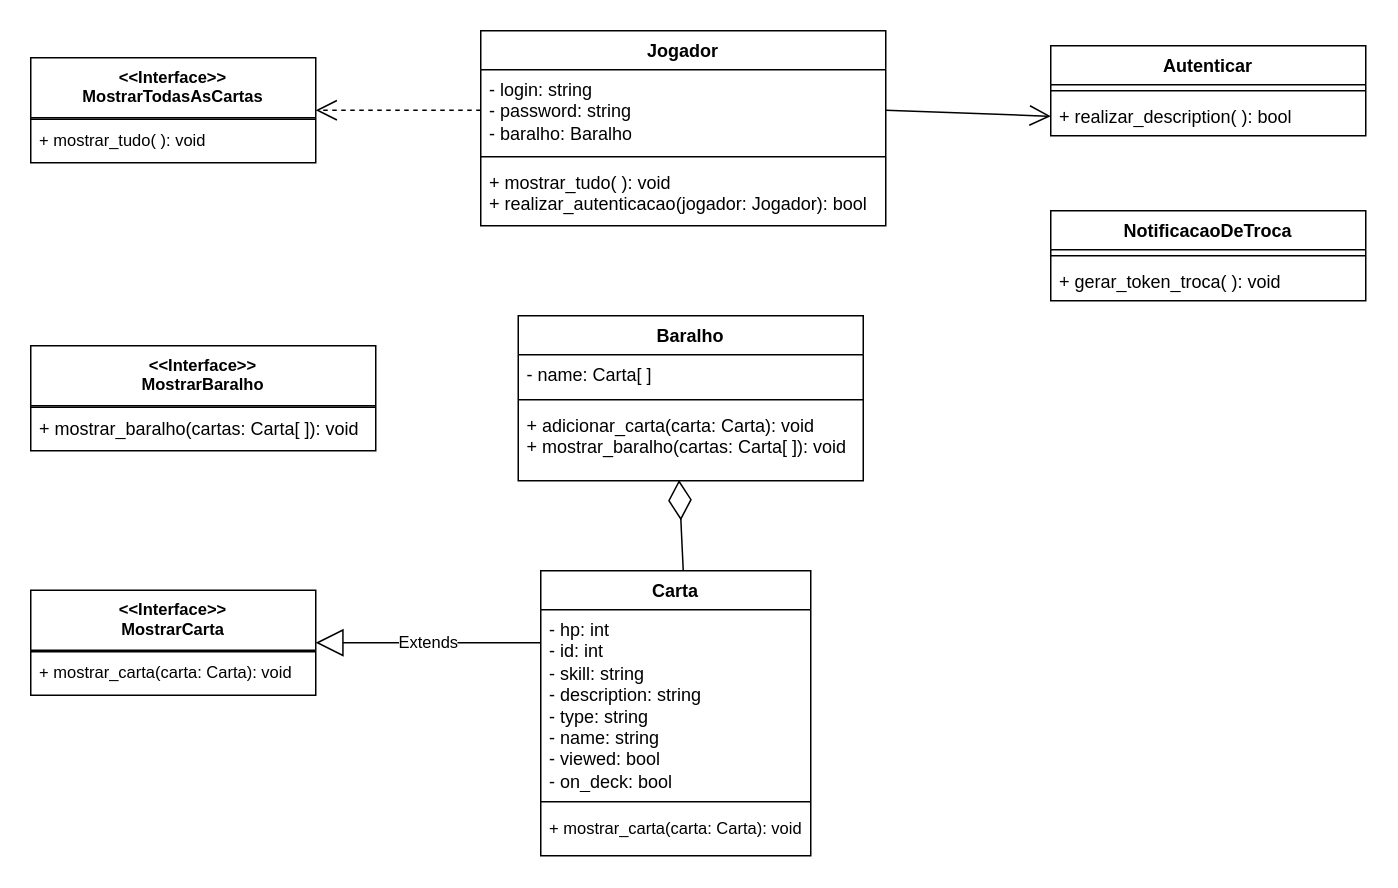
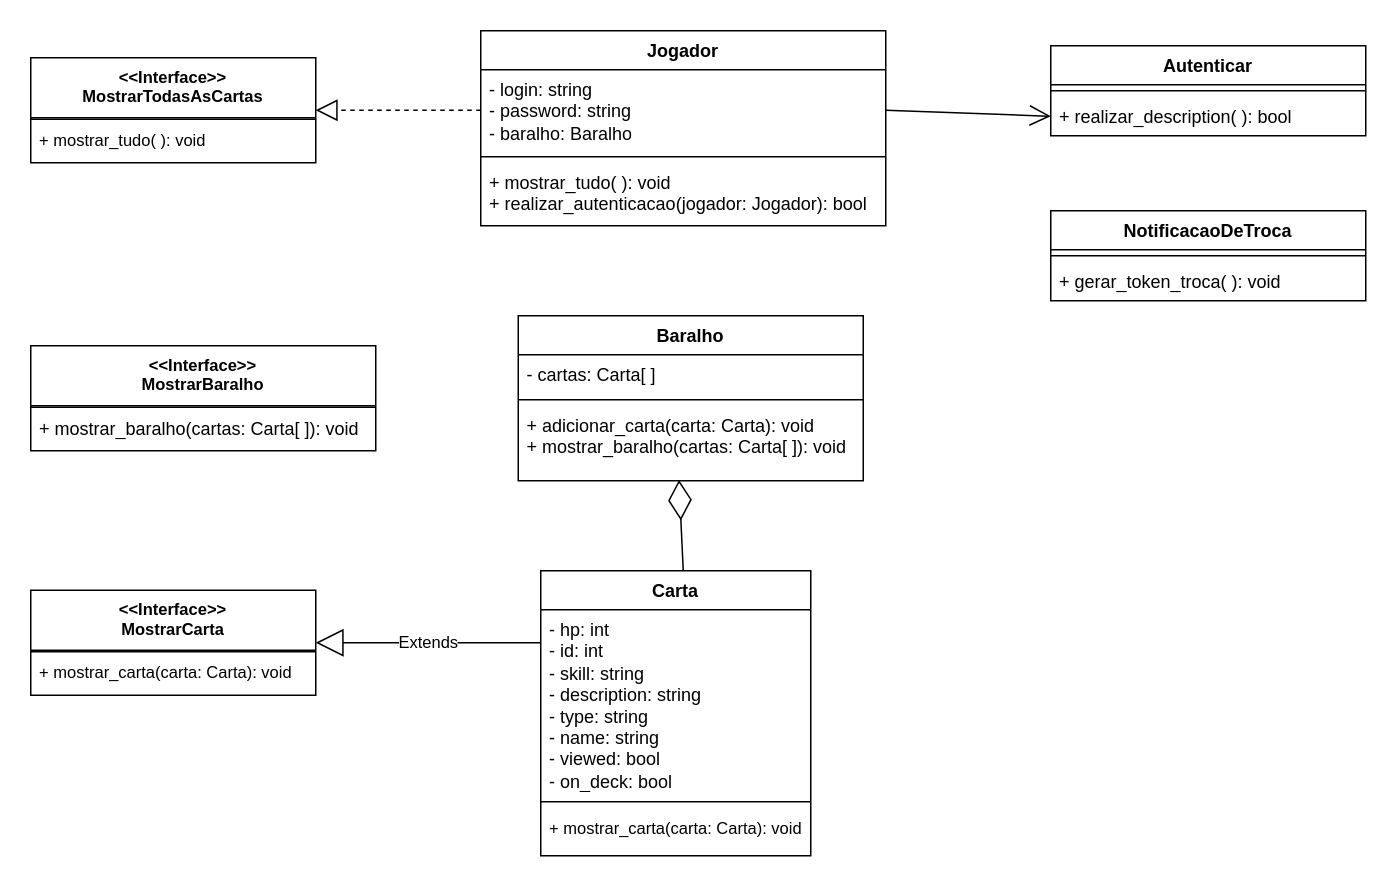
edge "- login: string - password: string - baralho: Baralho" -> "<<Interface>> MostrarTodasAsCartas": arrowhead open -> block
node "- name: Carta[ ]": label "- name: Carta[ ]" -> "- cartas: Carta[ ]"
